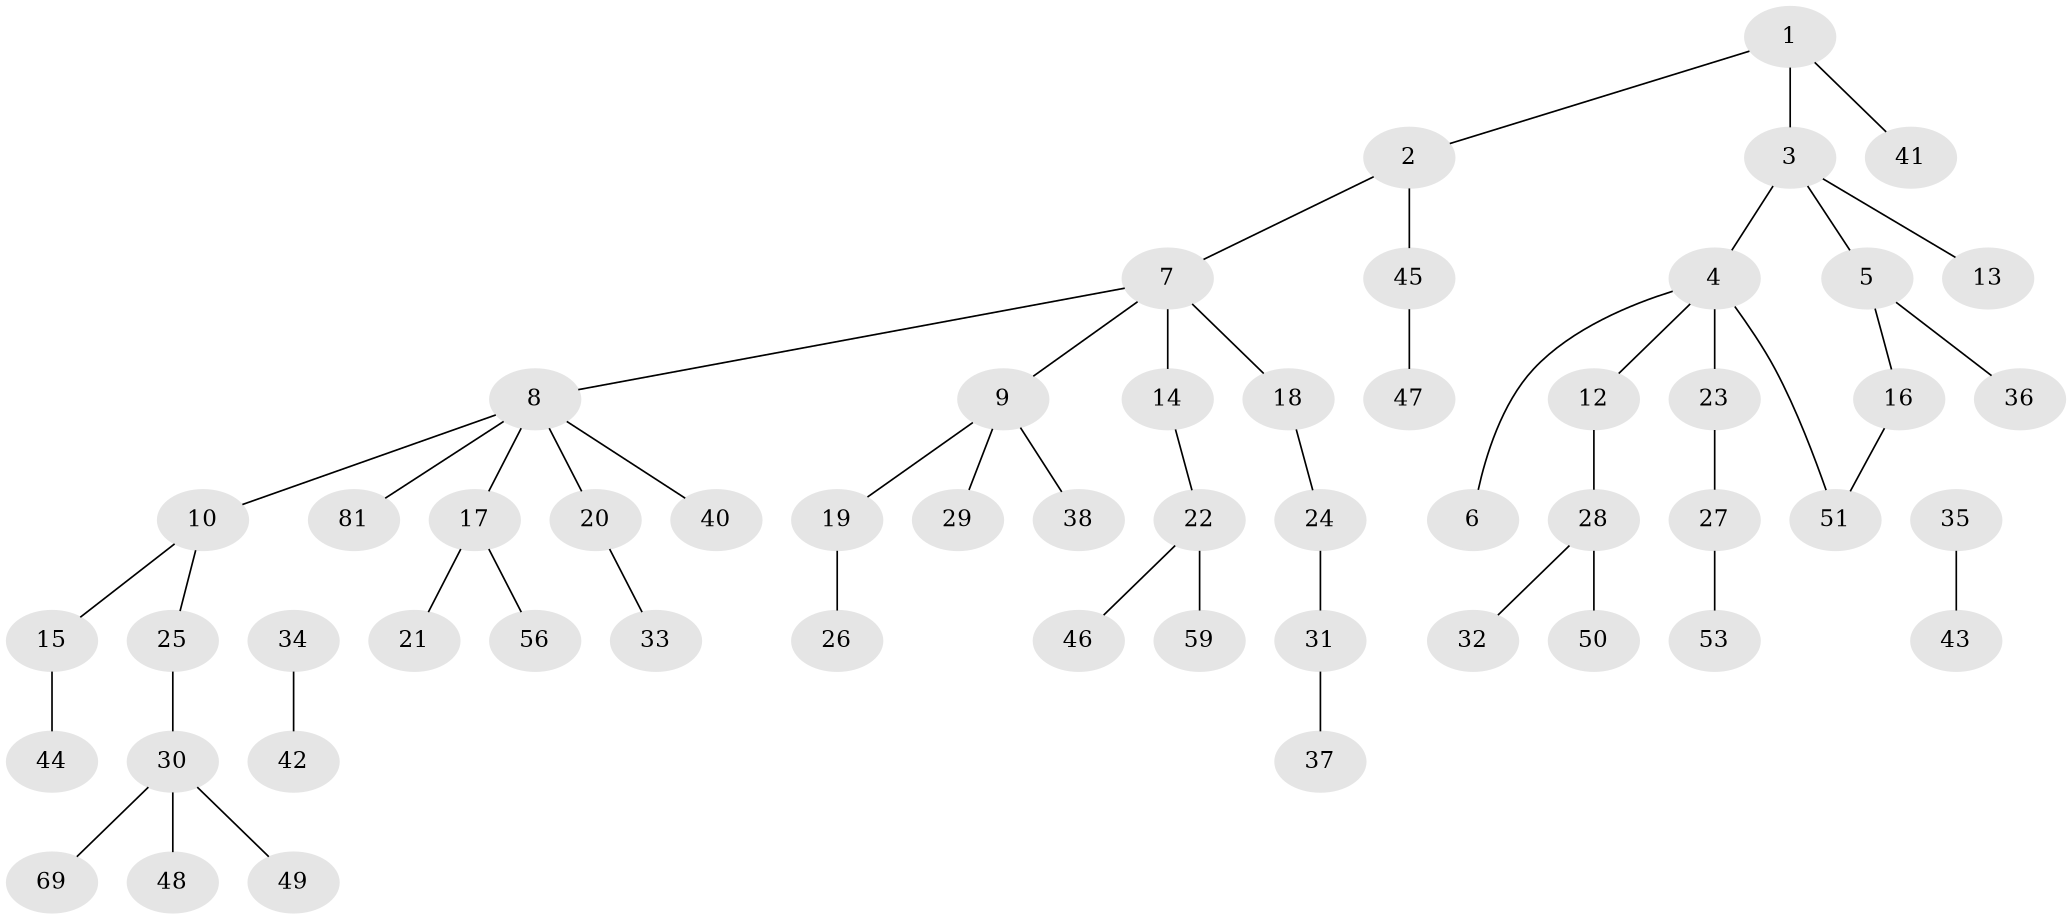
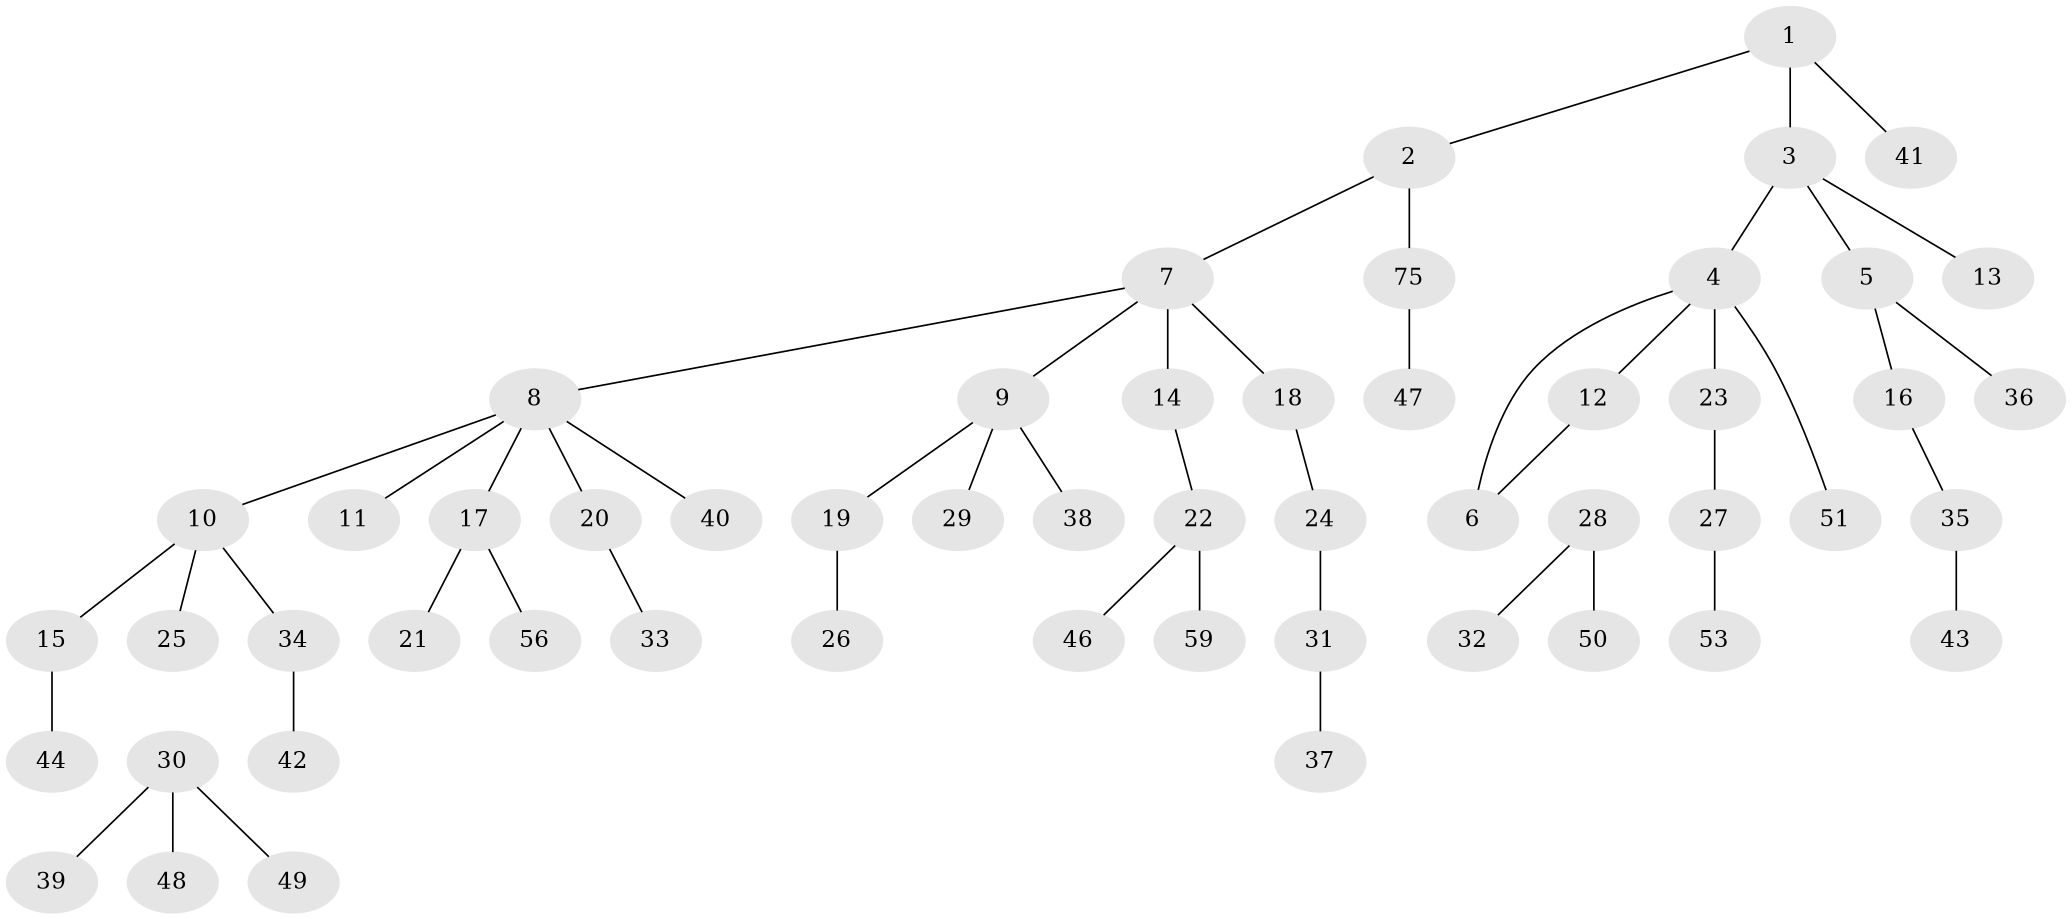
node "45": label "45" -> "75"
edge "12" -- "28": now "12" -- "6"
edge "16" -- "51": now "16" -- "35"
node "81": label "81" -> "11"
edge "10" -- "34": added
edge "25" -- "30": removed
node "69": label "69" -> "39"
